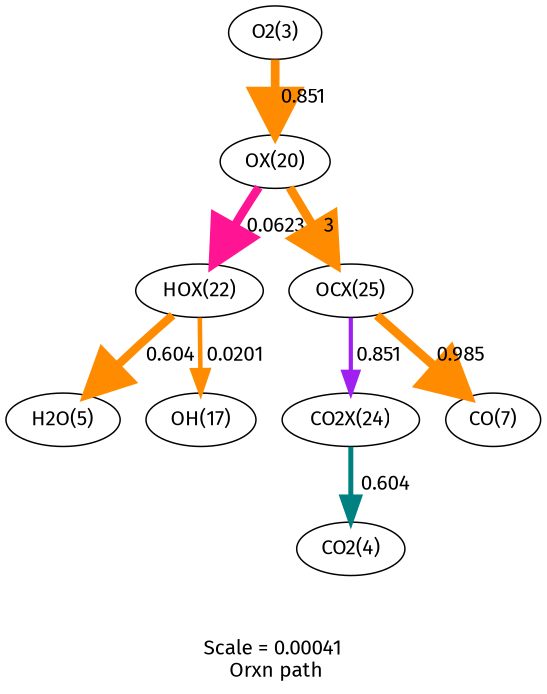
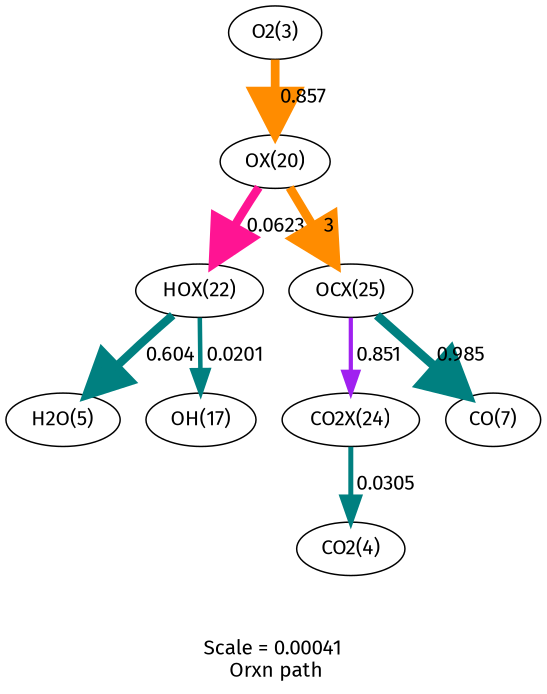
edge "O2(3)" -> "OX(20)": label " 0.851" -> " 0.857"
edge "HOX(22)" -> "H2O(5)": color darkorange -> teal
edge "OCX(25)" -> "CO(7)": color darkorange -> teal
edge "HOX(22)" -> "OH(17)": color darkorange -> teal
edge "CO2X(24)" -> "CO2(4)": label " 0.604" -> " 0.0305"
